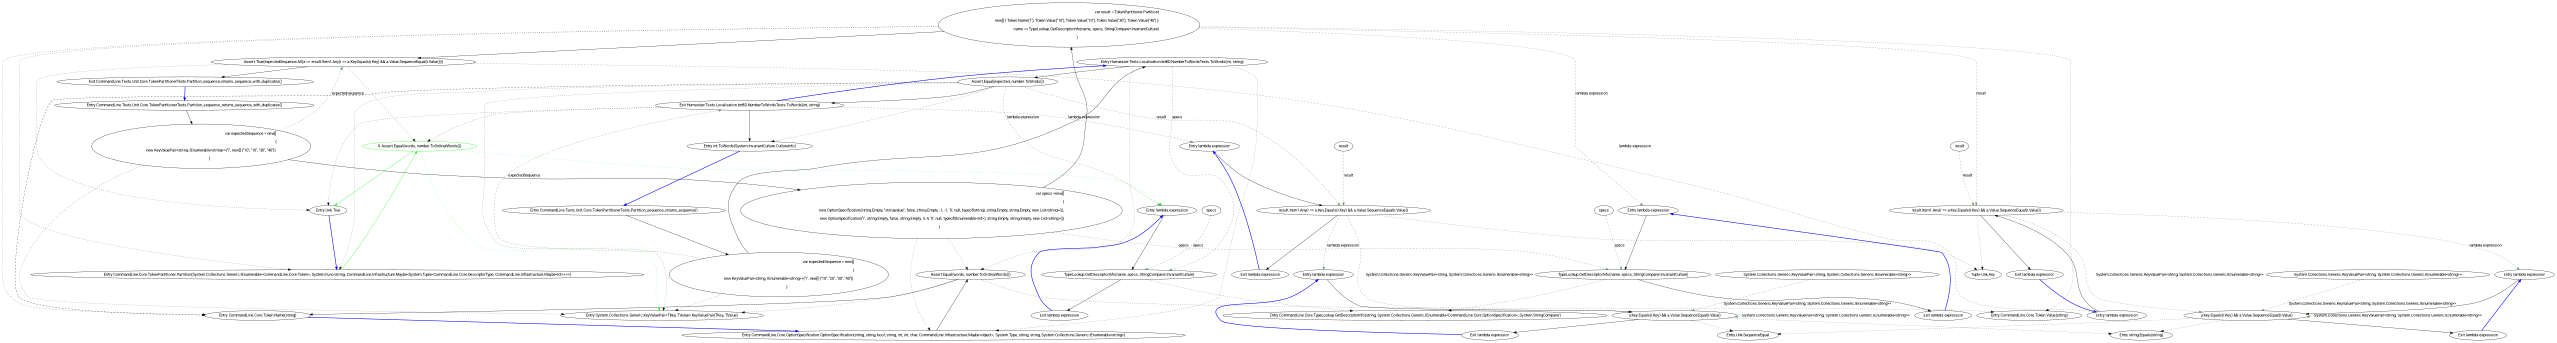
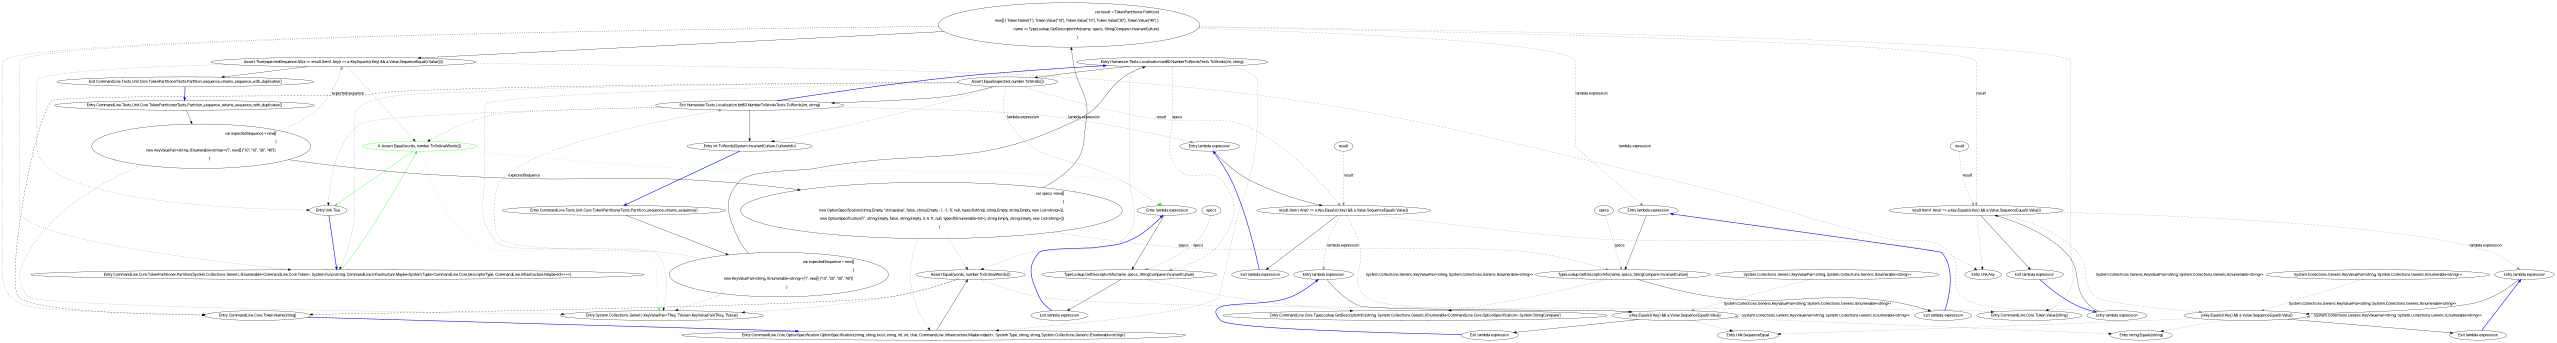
node "Tuple Unk.Any": label "Tuple Unk.Any" -> "Entry Unk.Any"
edge "Assert.Equal(words, number.ToOrdinalWords())" -> "Entry CommandLine.Core.Token.Name(string)": style solid -> dashed
